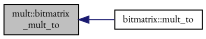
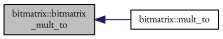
node "mult::bitmatrix _mult_to": label "mult::bitmatrix _mult_to" -> "bitmatrix::bitmatrix _mult_to"
